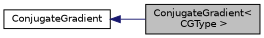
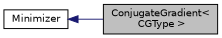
node "ConjugateGradient": label "ConjugateGradient" -> "Minimizer"
